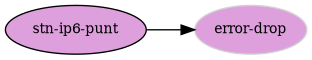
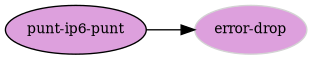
node "stn-ip6-punt": label "stn-ip6-punt" -> "punt-ip6-punt"
